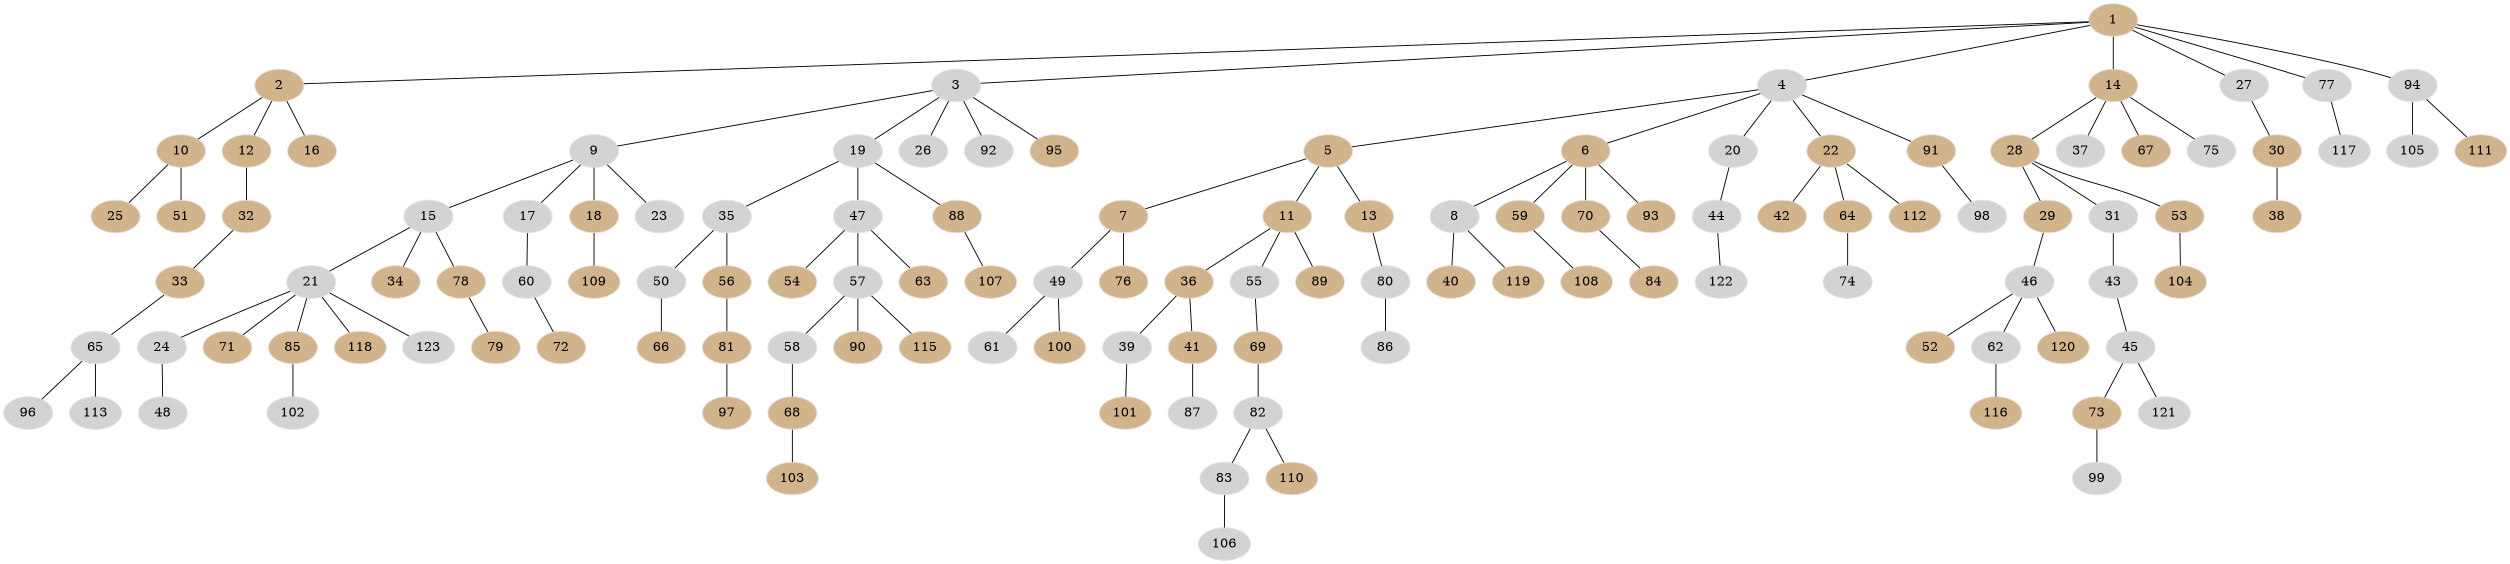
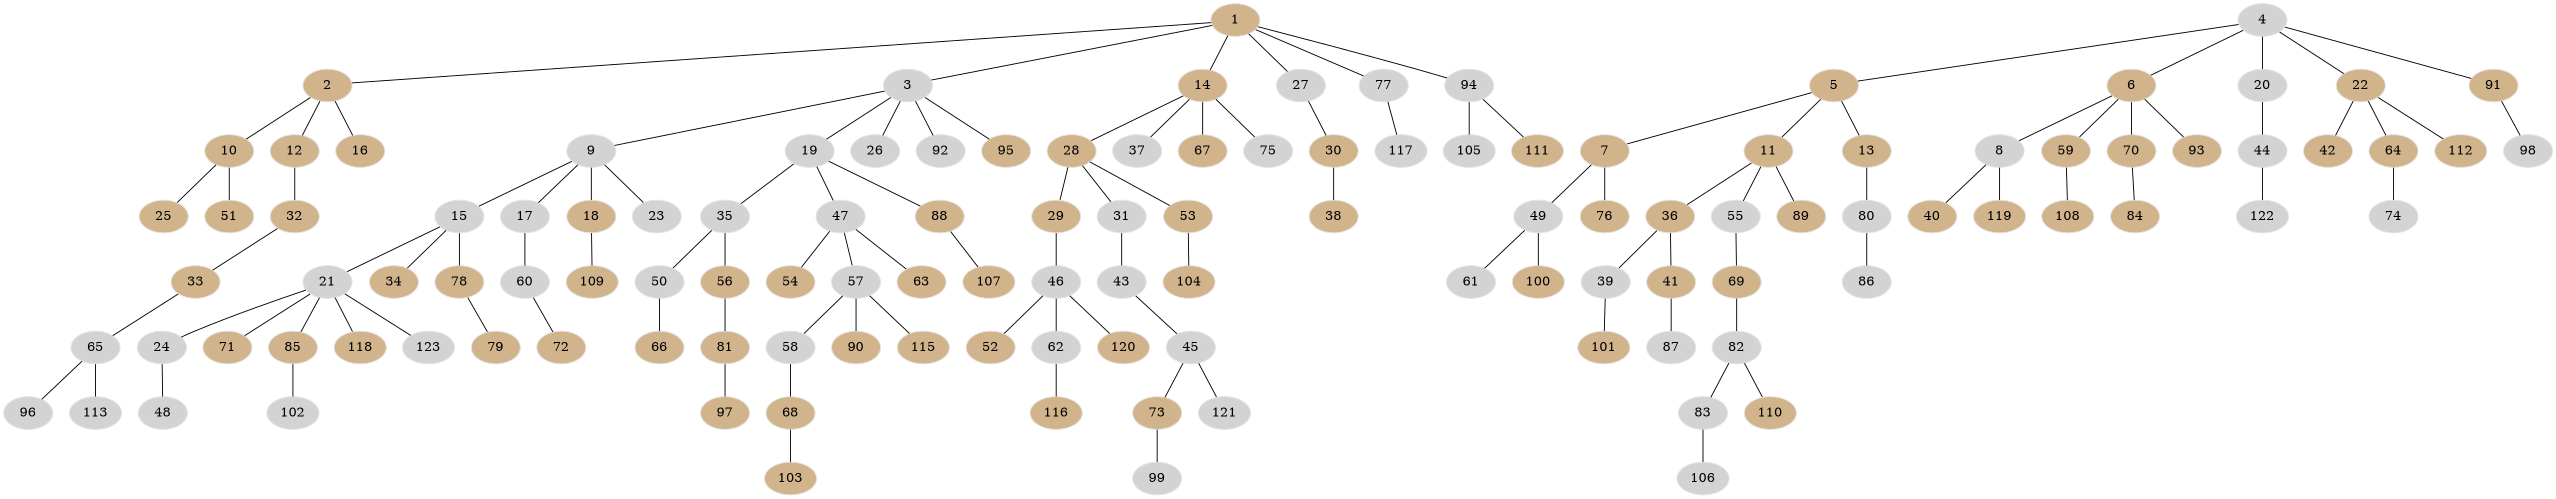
edge "1" -- "4": removed
